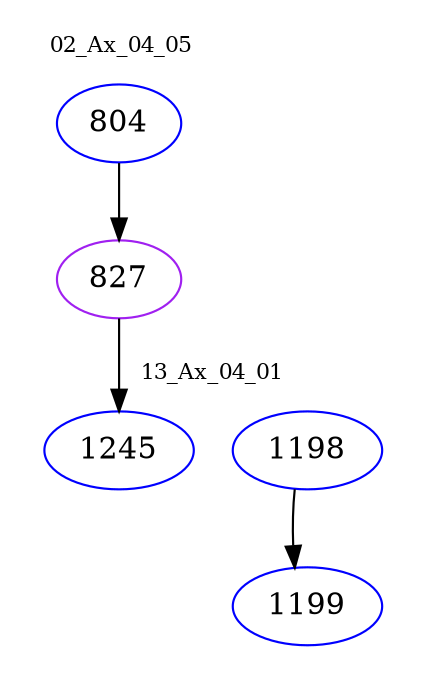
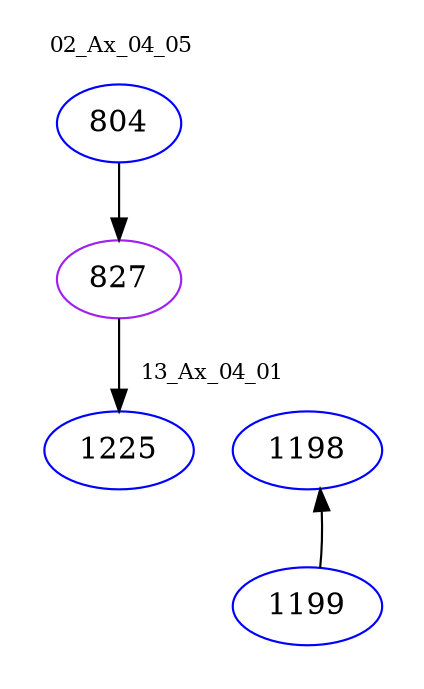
node "1245": label "1245" -> "1225"
edge "1198" -> "1199": reversed
